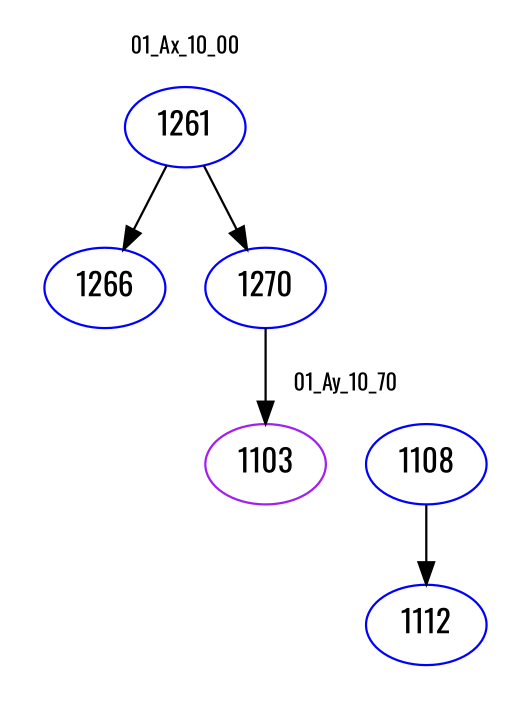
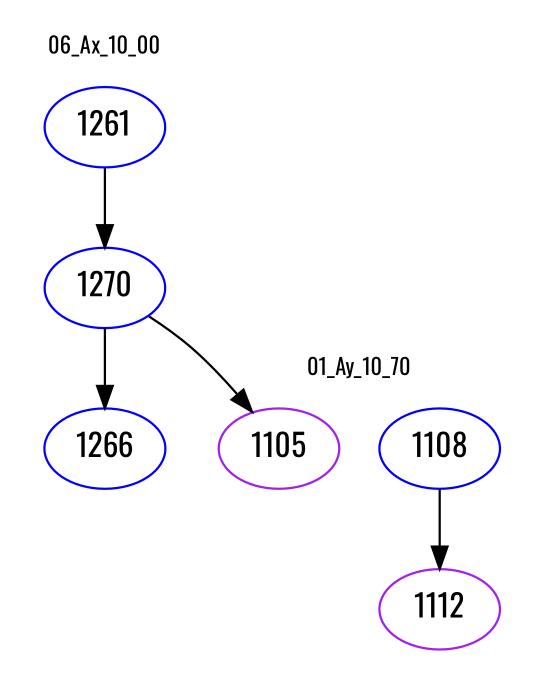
cluster "01_Ax_10_00": label "01_Ax_10_00" -> "06_Ax_10_00"
edge "1261" -> "1266": now "1270" -> "1266"
node "1103": label "1103" -> "1105"
node "1112": color blue -> purple
